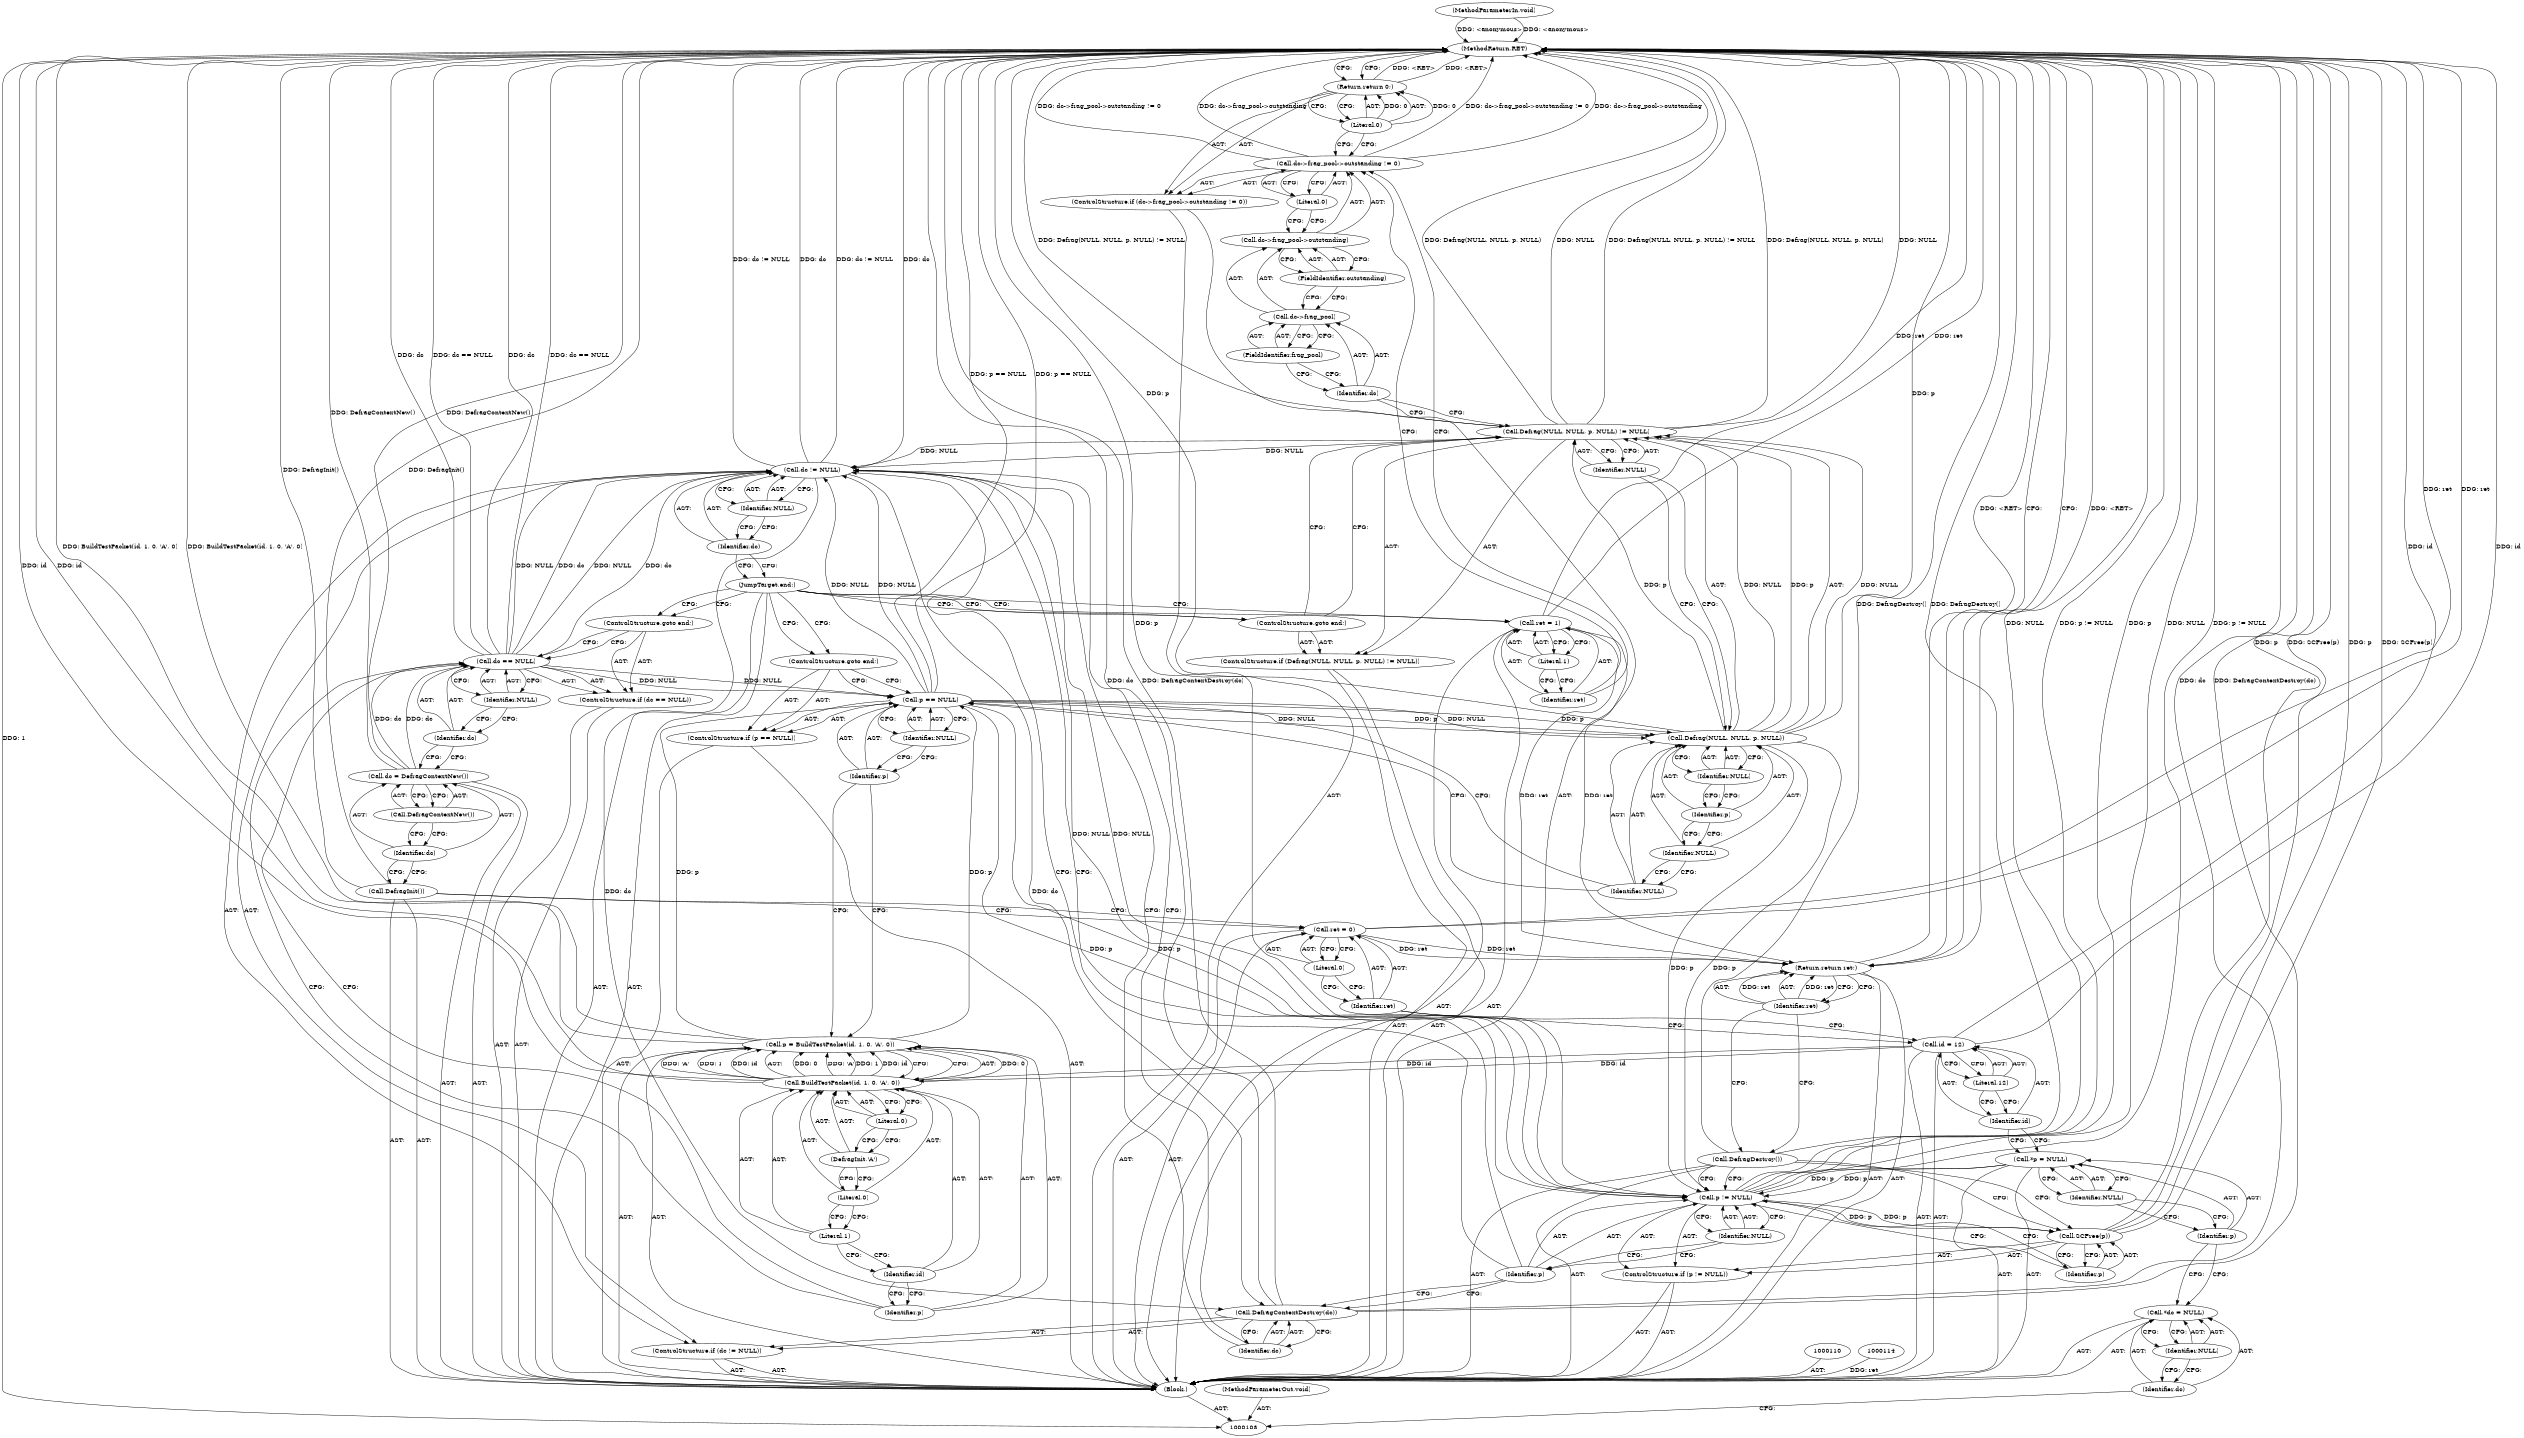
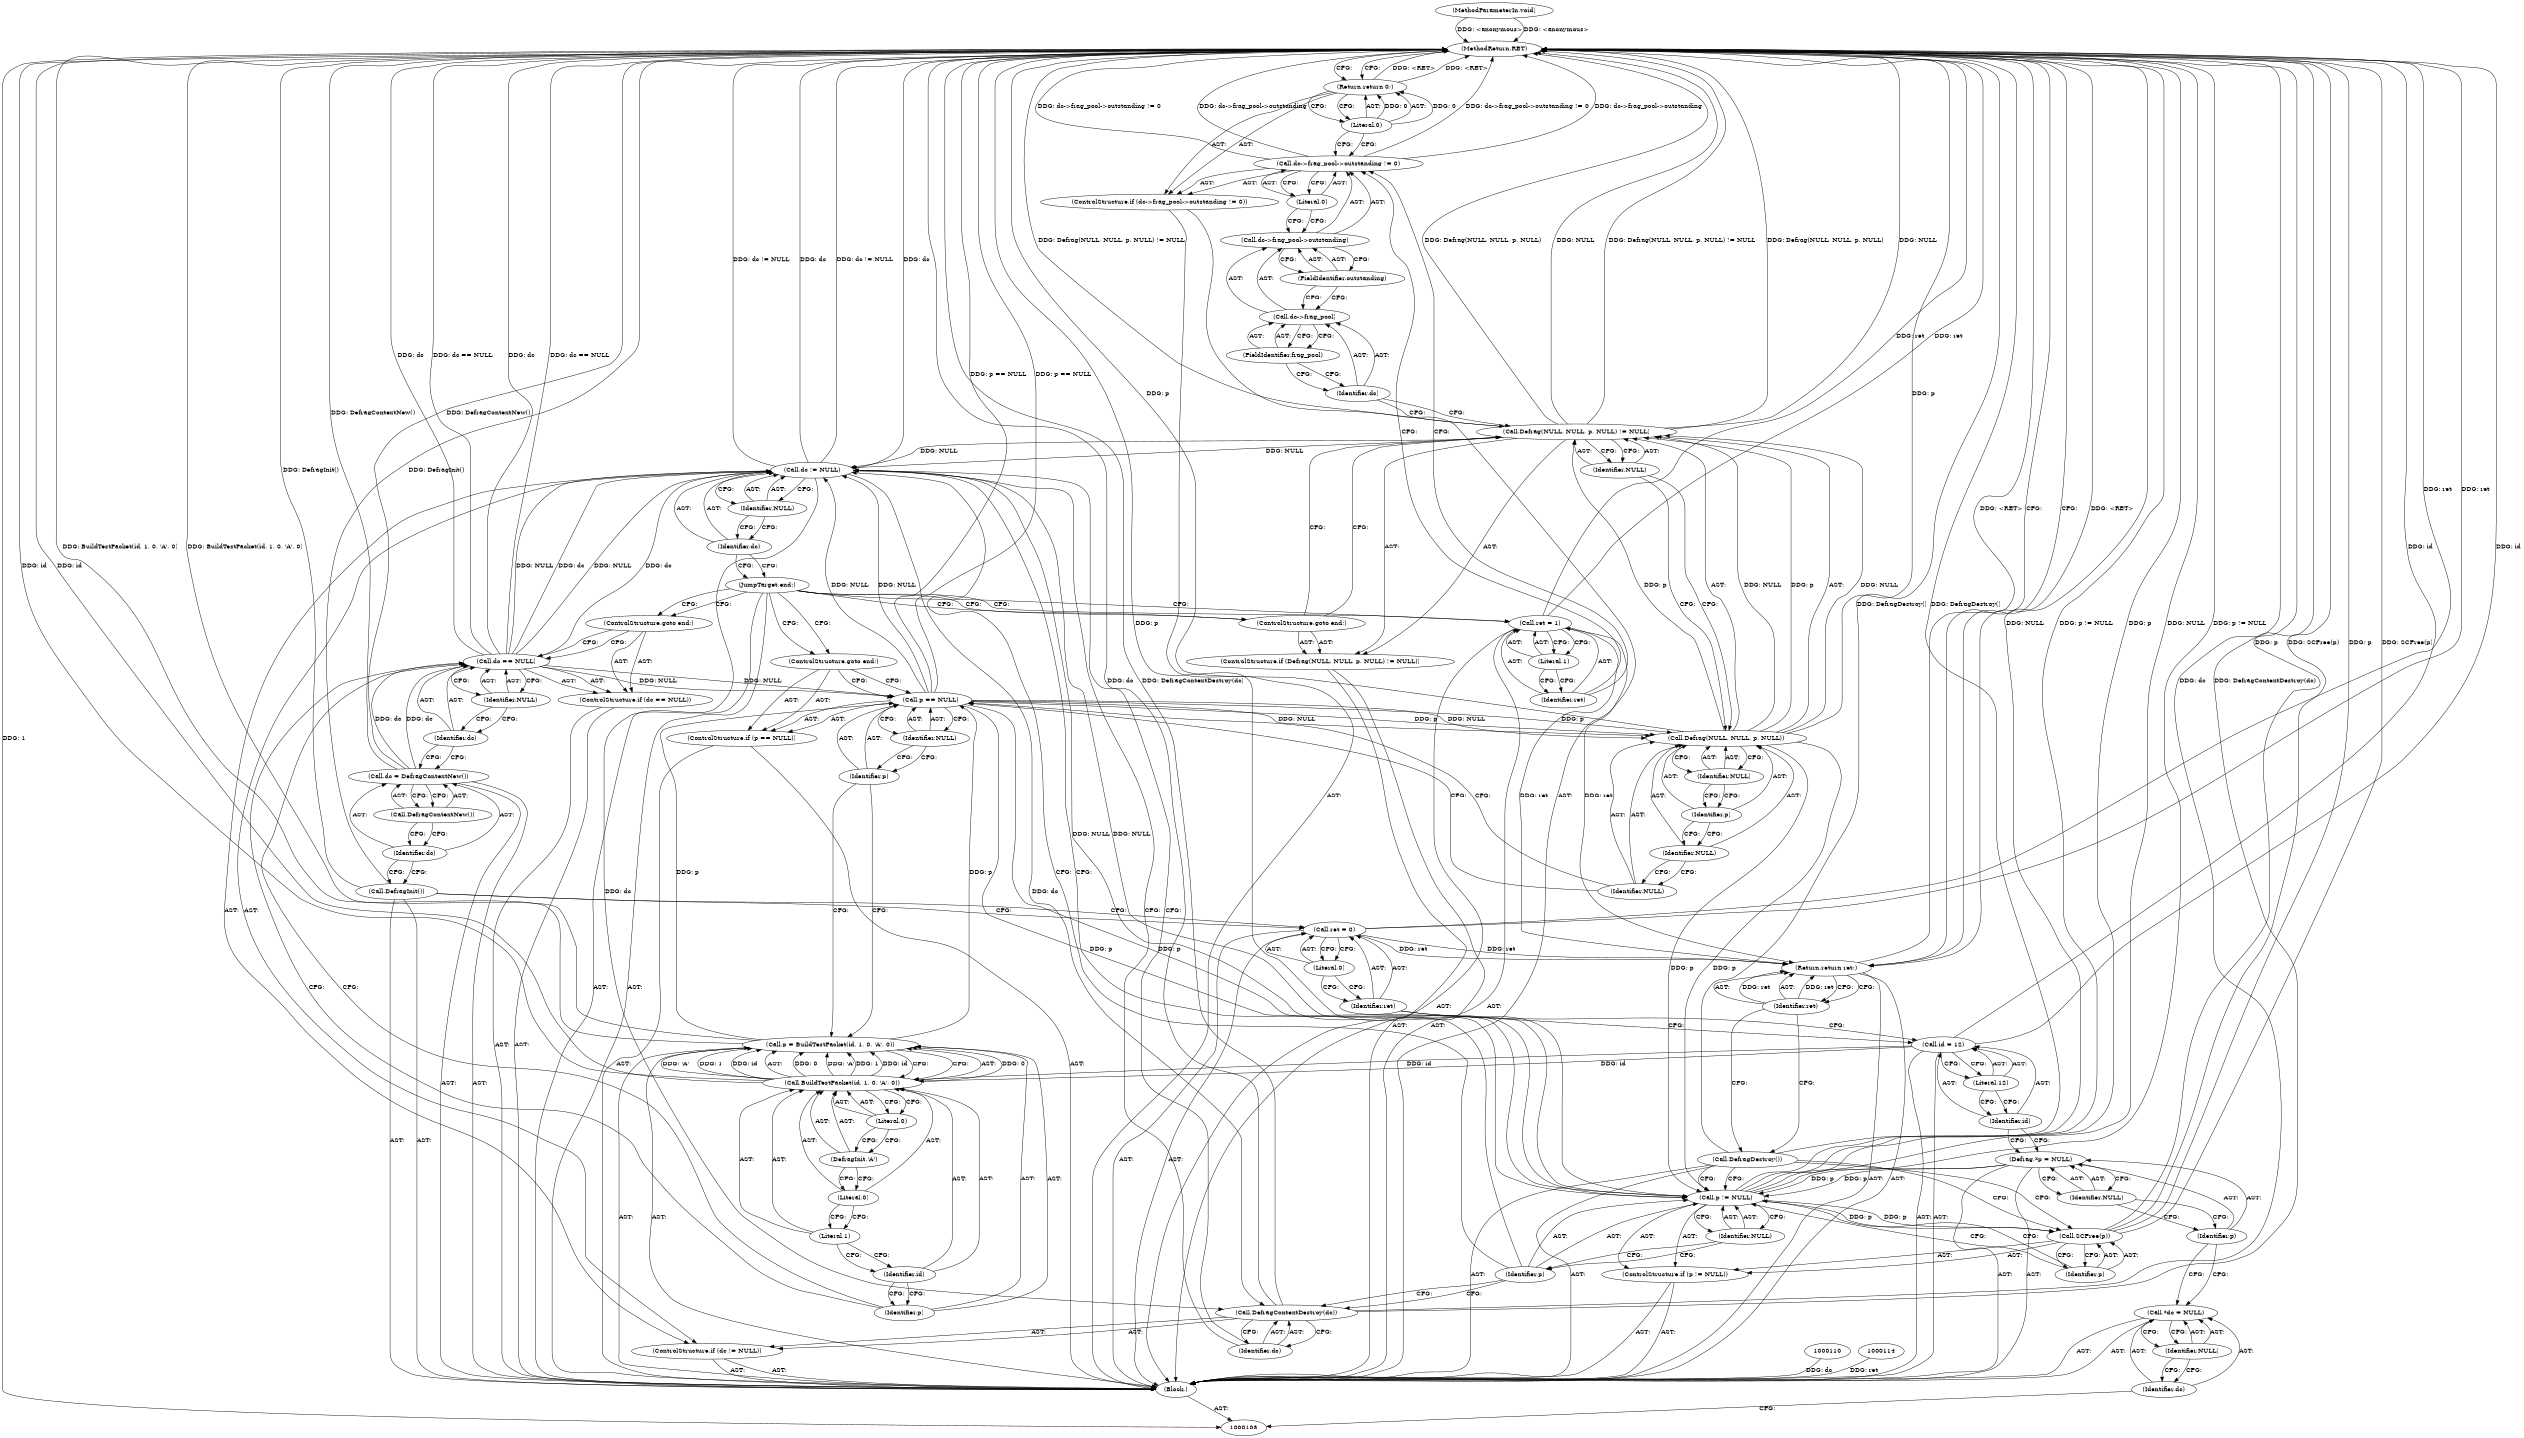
node "(Call,*p = NULL)": label "(Call,*p = NULL)" -> "(Defrag,*p = NULL)"
edge "1000110" -> "(Block,)": label "AST: " -> "DDG: dc"
node "(MethodParameterOut,void)": removed
